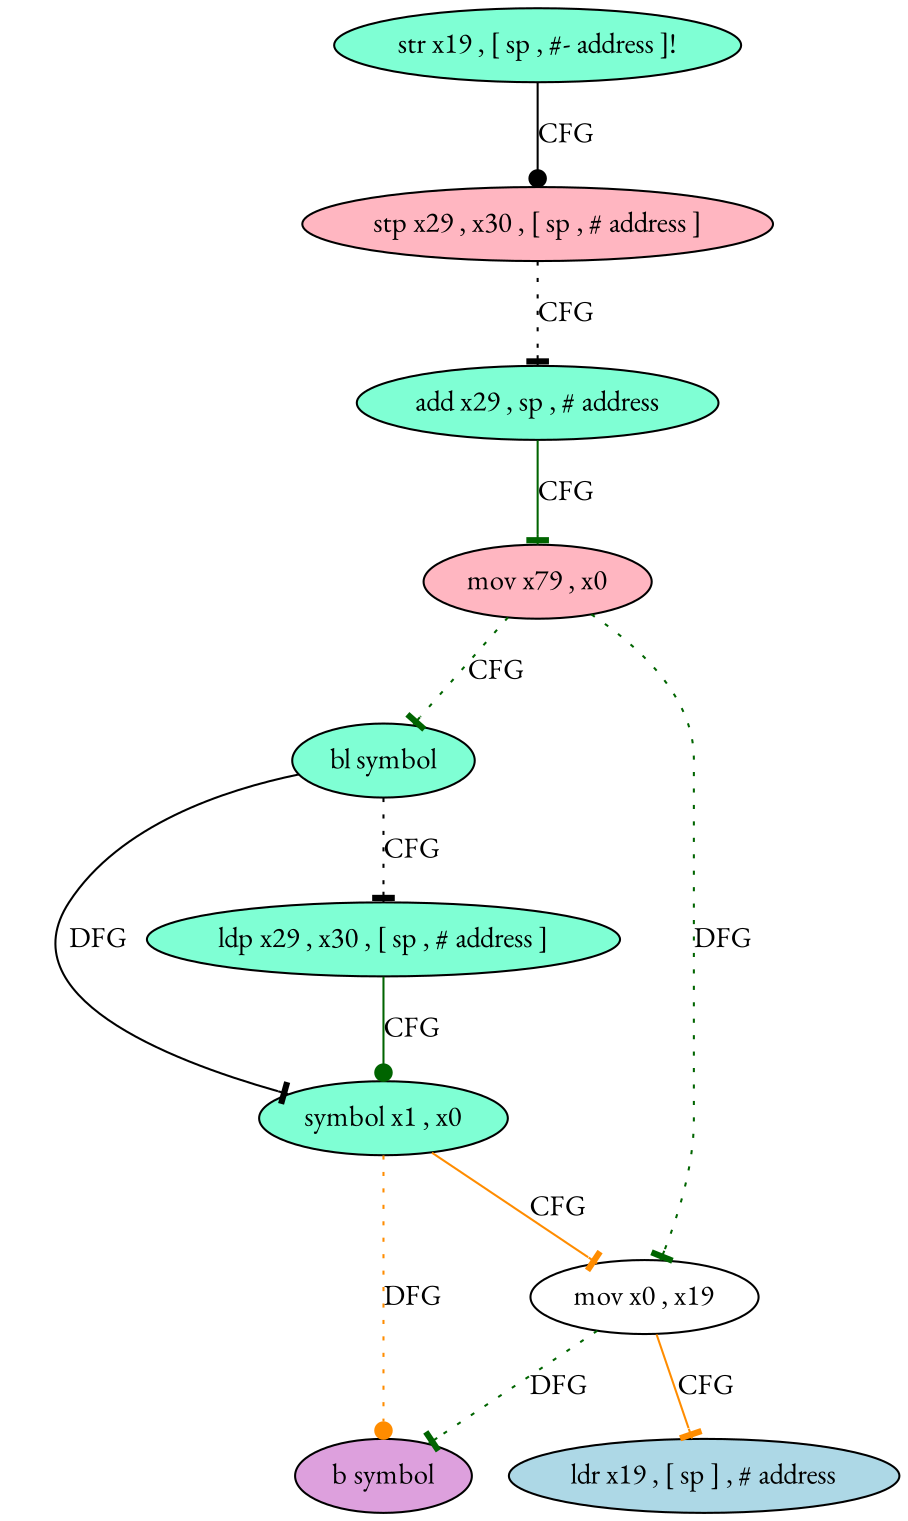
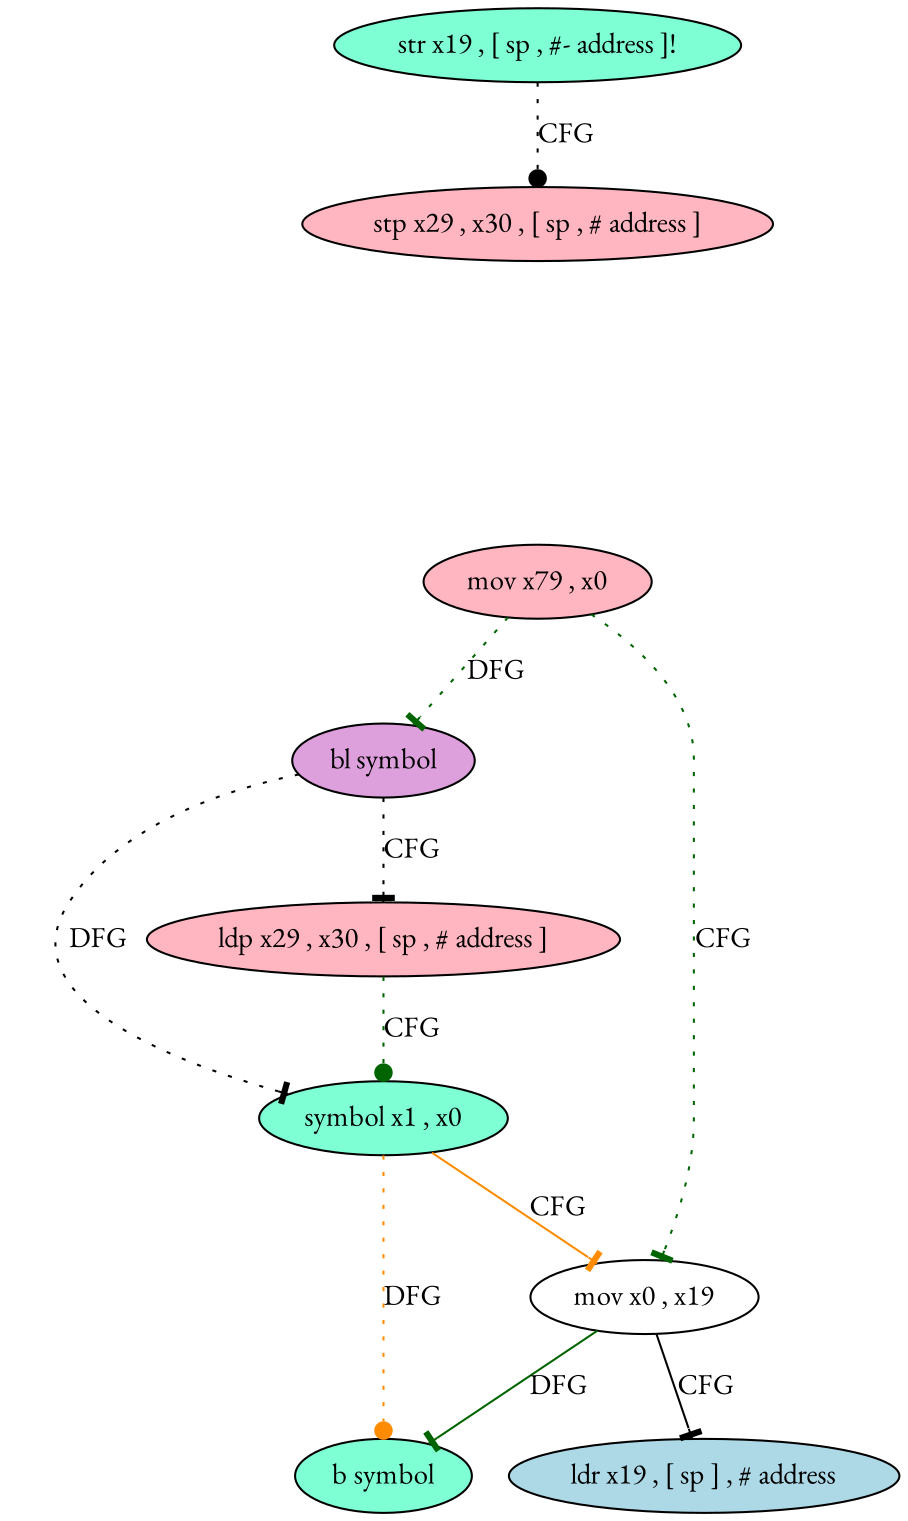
edge "str x19 , [ sp , #- address ]!" -> "stp x29 , x30 , [ sp , # address ]": style solid -> dotted
node "add x29 , sp , # address": removed
edge "mov x79 , x0" -> "bl symbol": label "CFG" -> "DFG"
node "bl symbol": fillcolor aquamarine -> plum
edge "bl symbol" -> "symbol x1 , x0": style solid -> dotted
node "ldp x29 , x30 , [ sp , # address ]": fillcolor aquamarine -> lightpink
edge "mov x79 , x0" -> "mov x0 , x19": label "DFG" -> "CFG"
edge "ldp x29 , x30 , [ sp , # address ]" -> "symbol x1 , x0": style solid -> dotted
edge "mov x0 , x19" -> "ldr x19 , [ sp ] , # address": color darkorange -> black
edge "mov x0 , x19" -> "b symbol": style dotted -> solid
node "b symbol": fillcolor plum -> aquamarine
